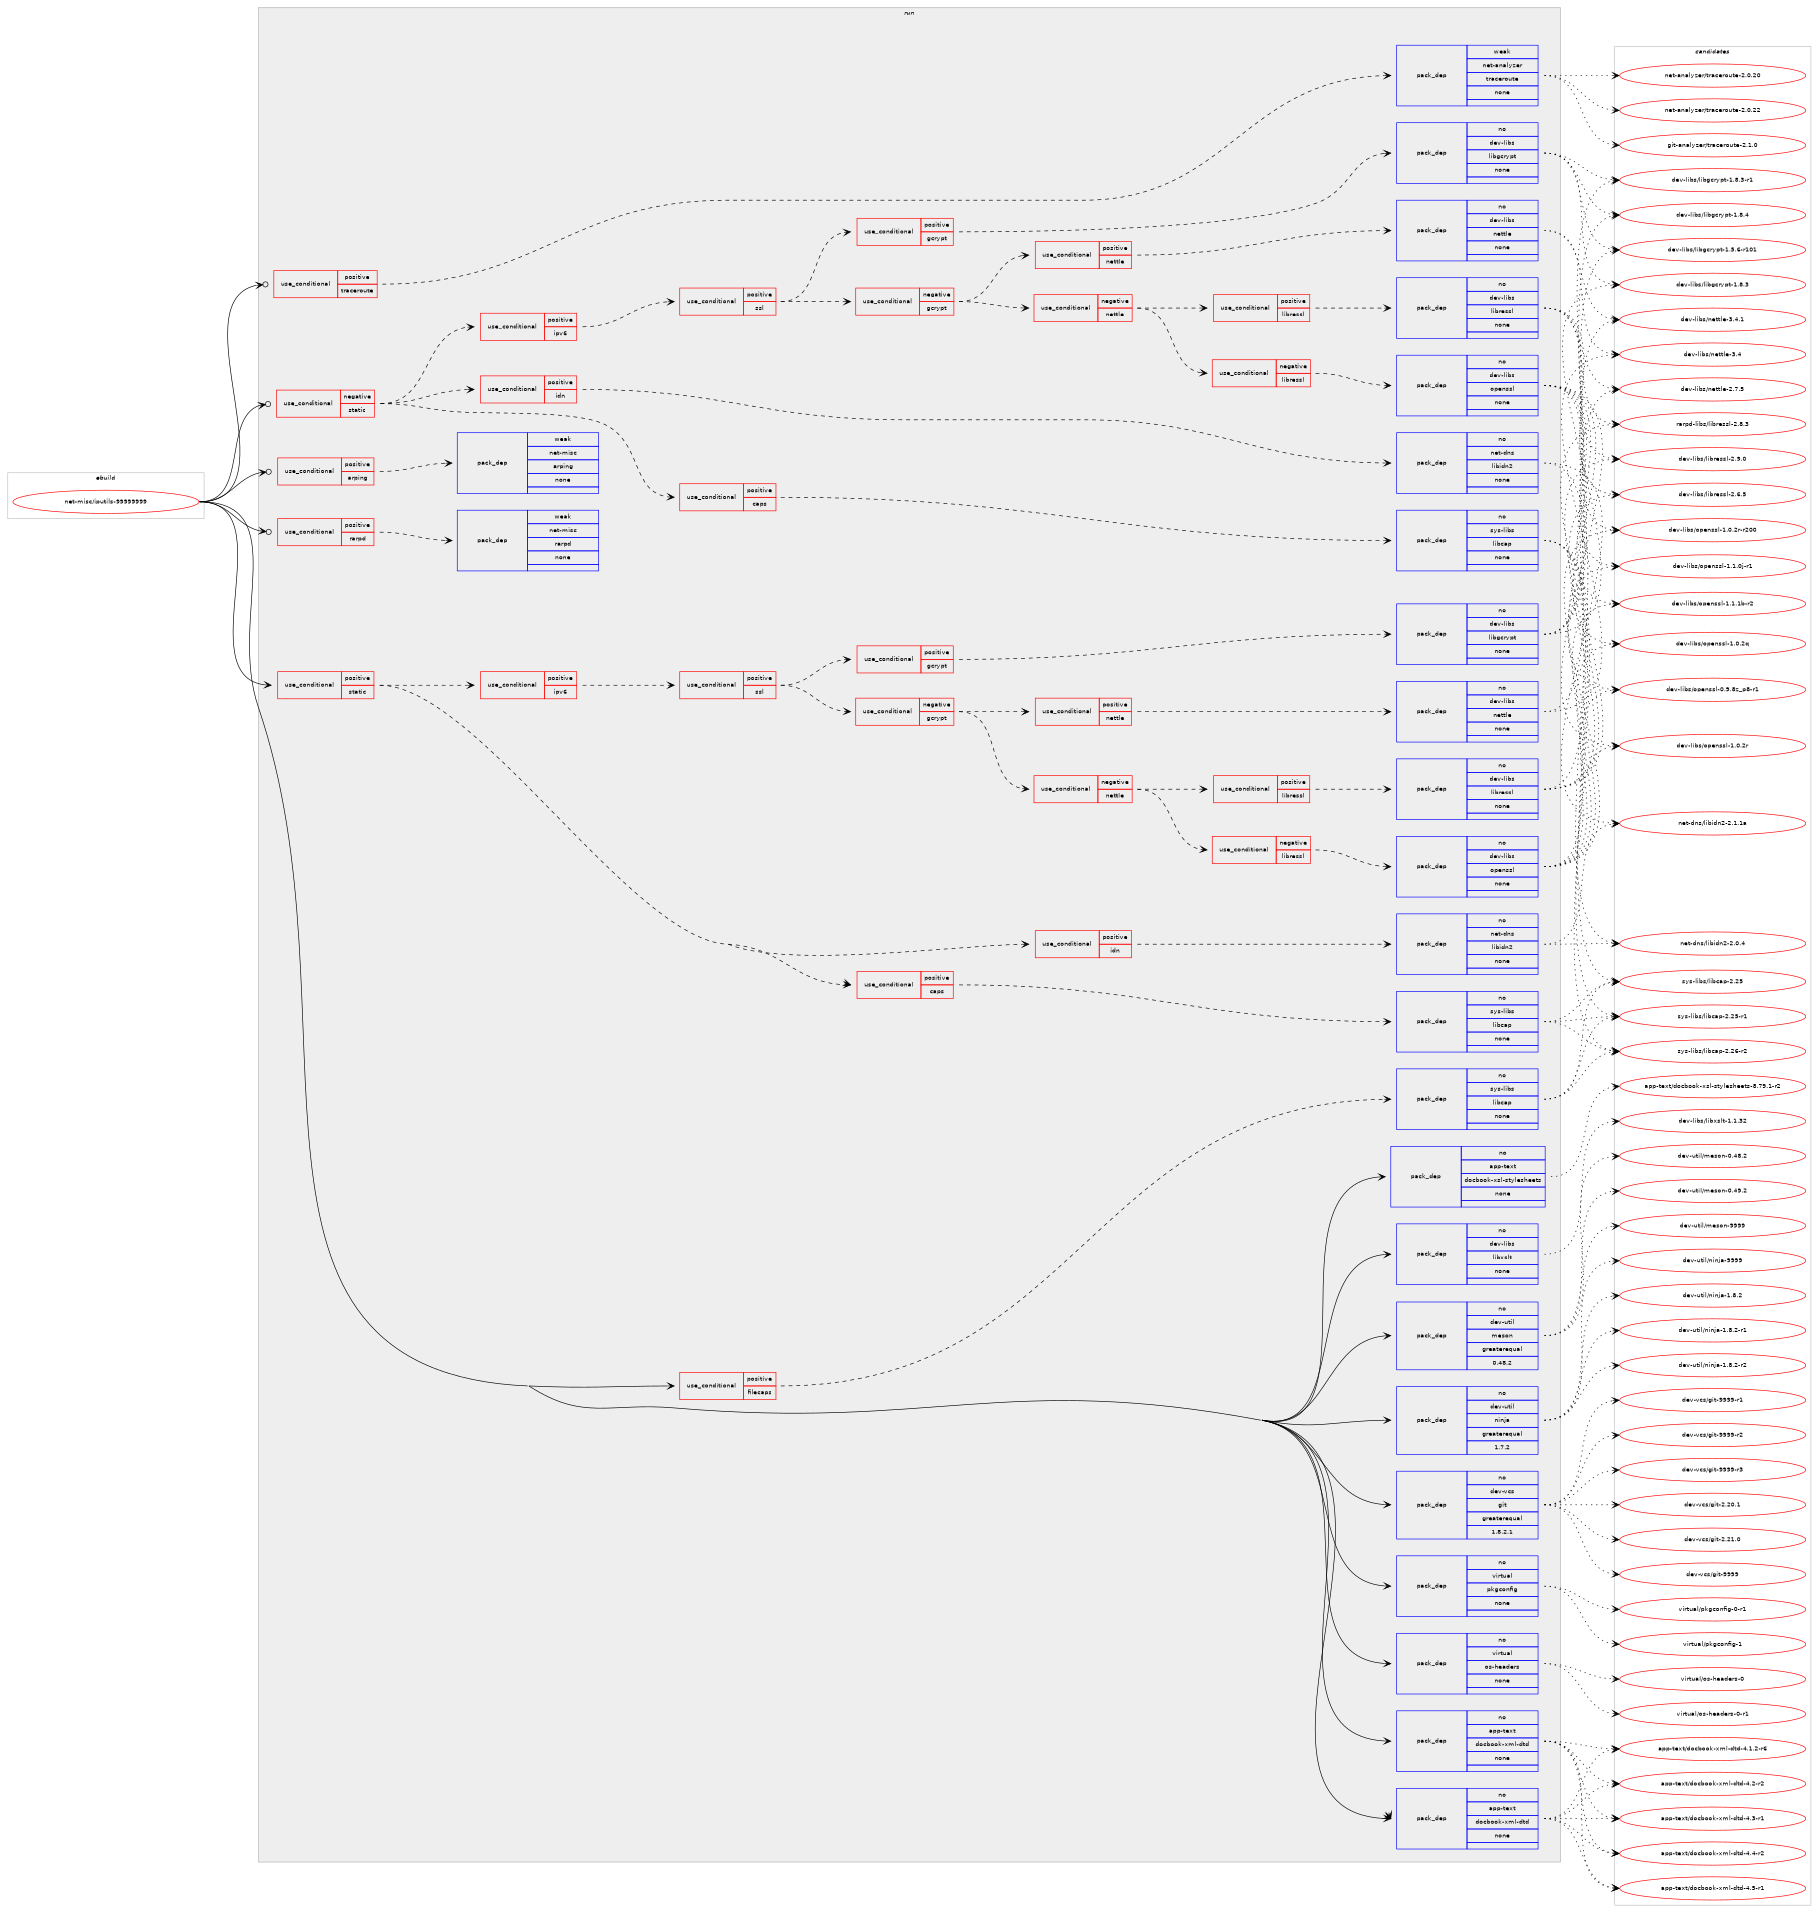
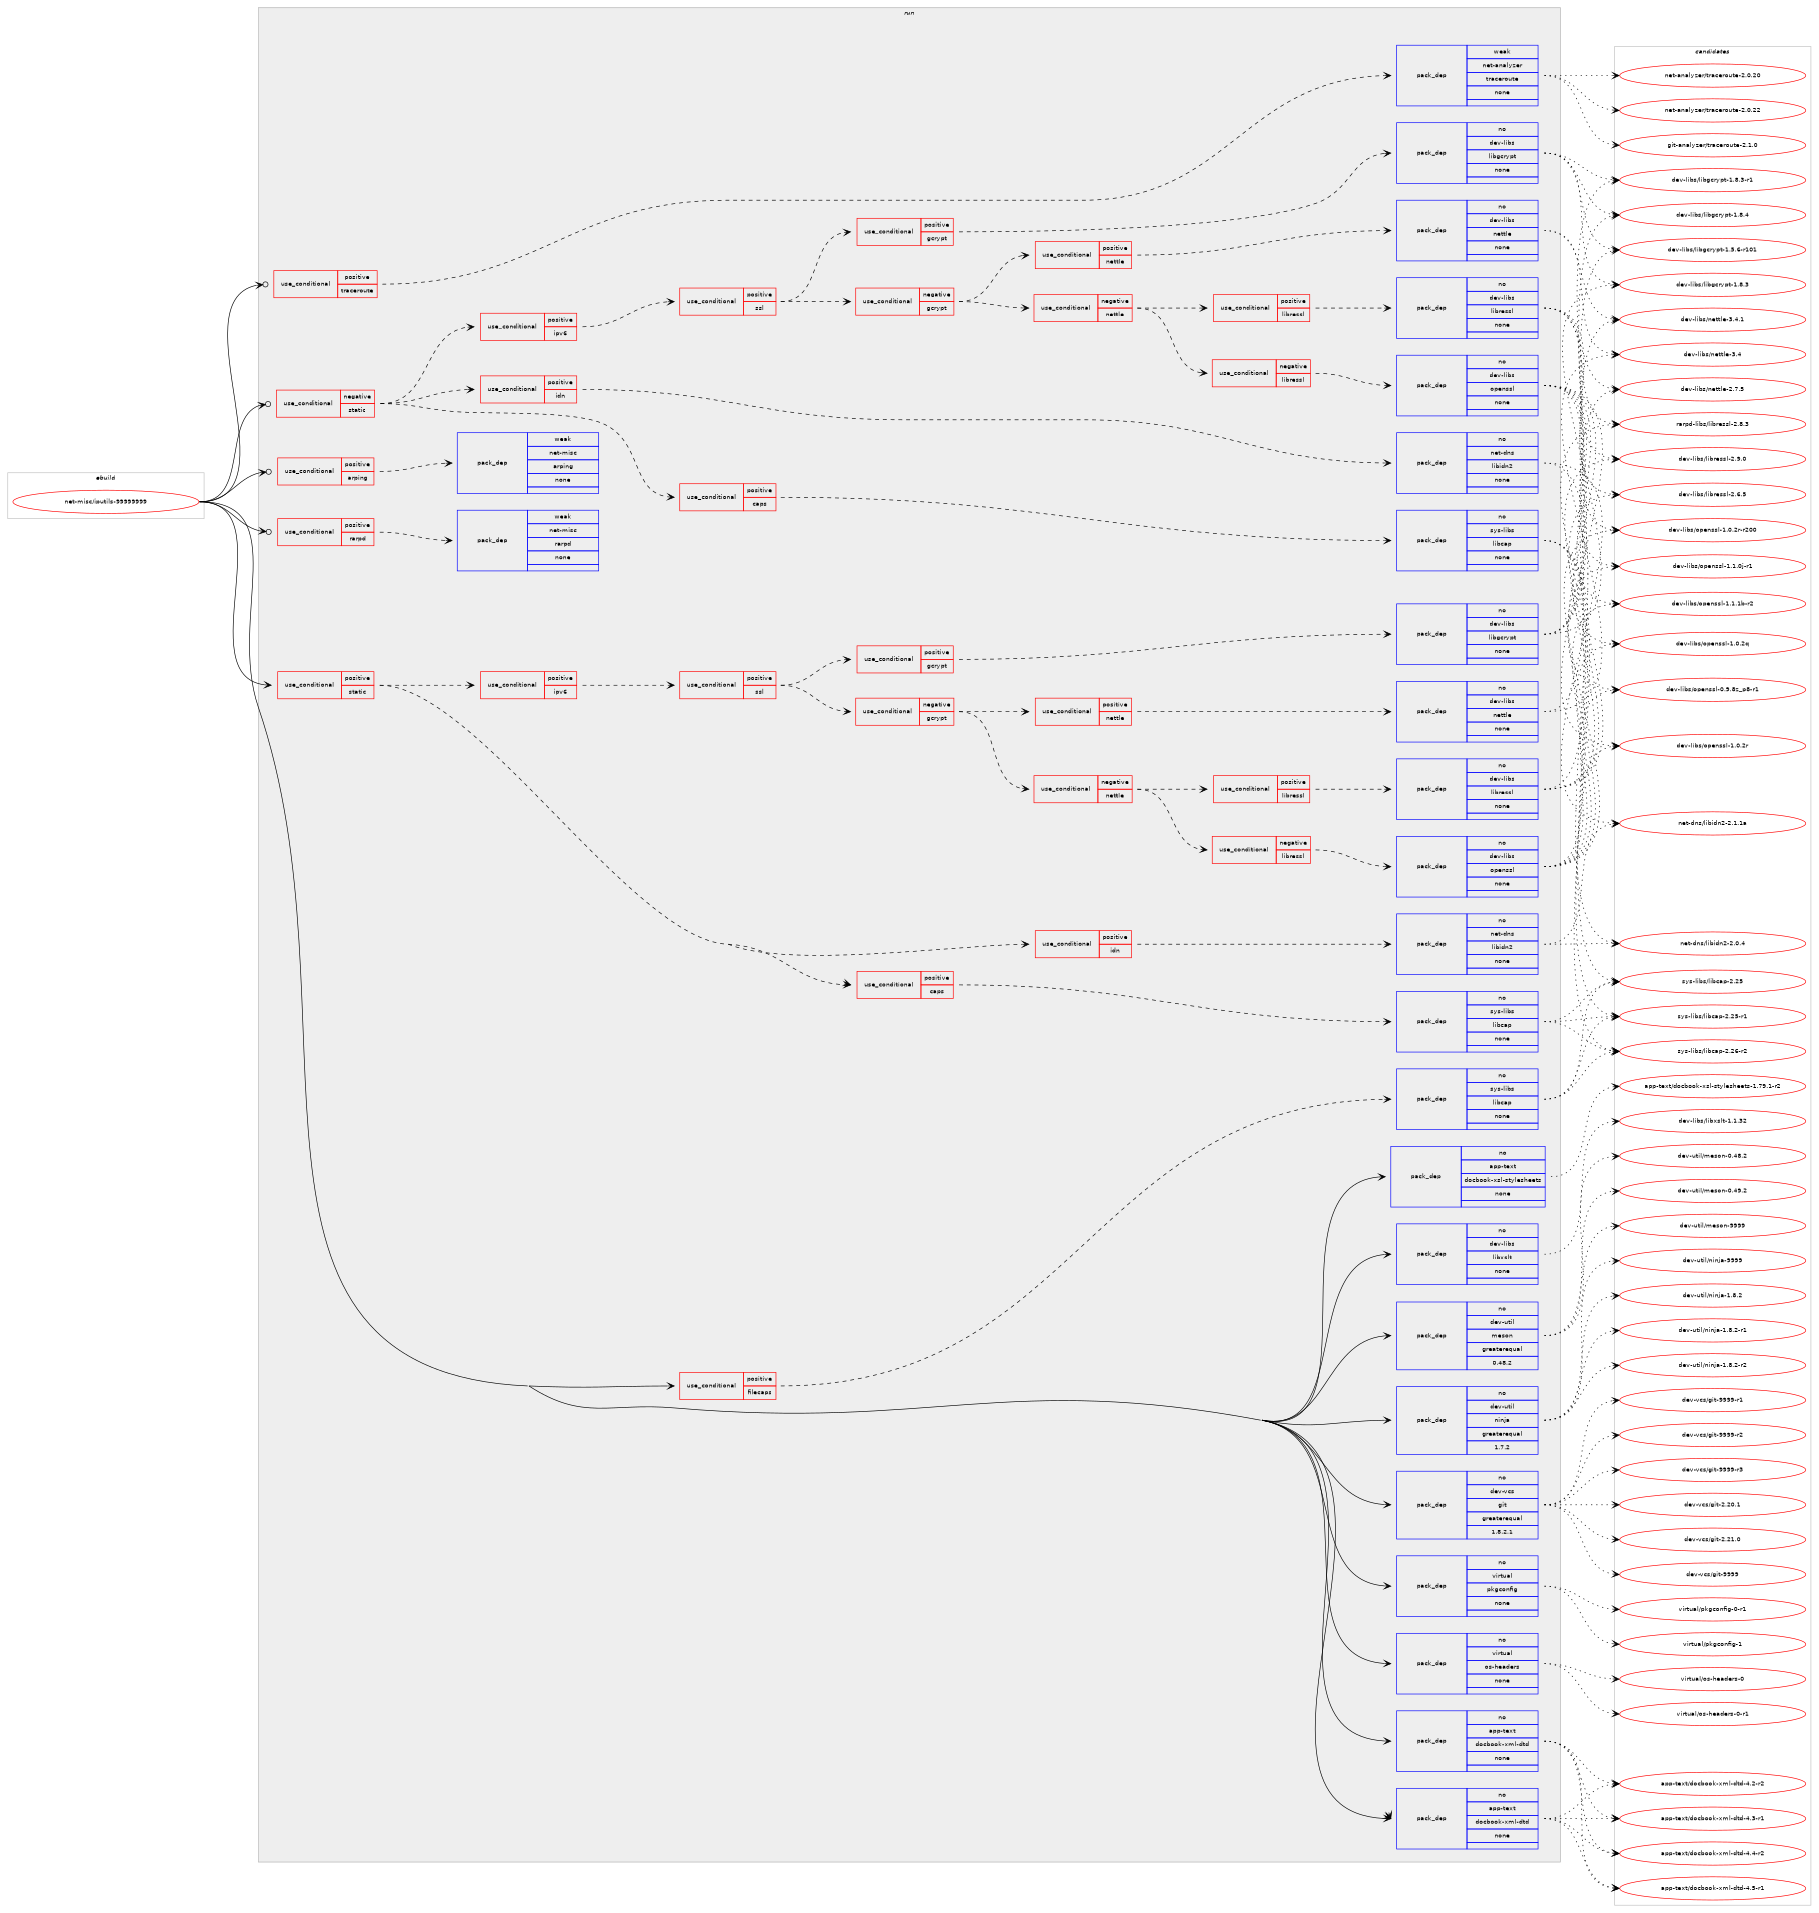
node "app-text/docbook-xsl-stylesheets-8.79.1-r2": label "app-text/docbook-xsl-stylesheets-8.79.1-r2" -> "app-text/docbook-xsl-stylesheets-1.79.1-r2"
node "app-text/docbook-xml-dtd-4.1.2-r6": removed
